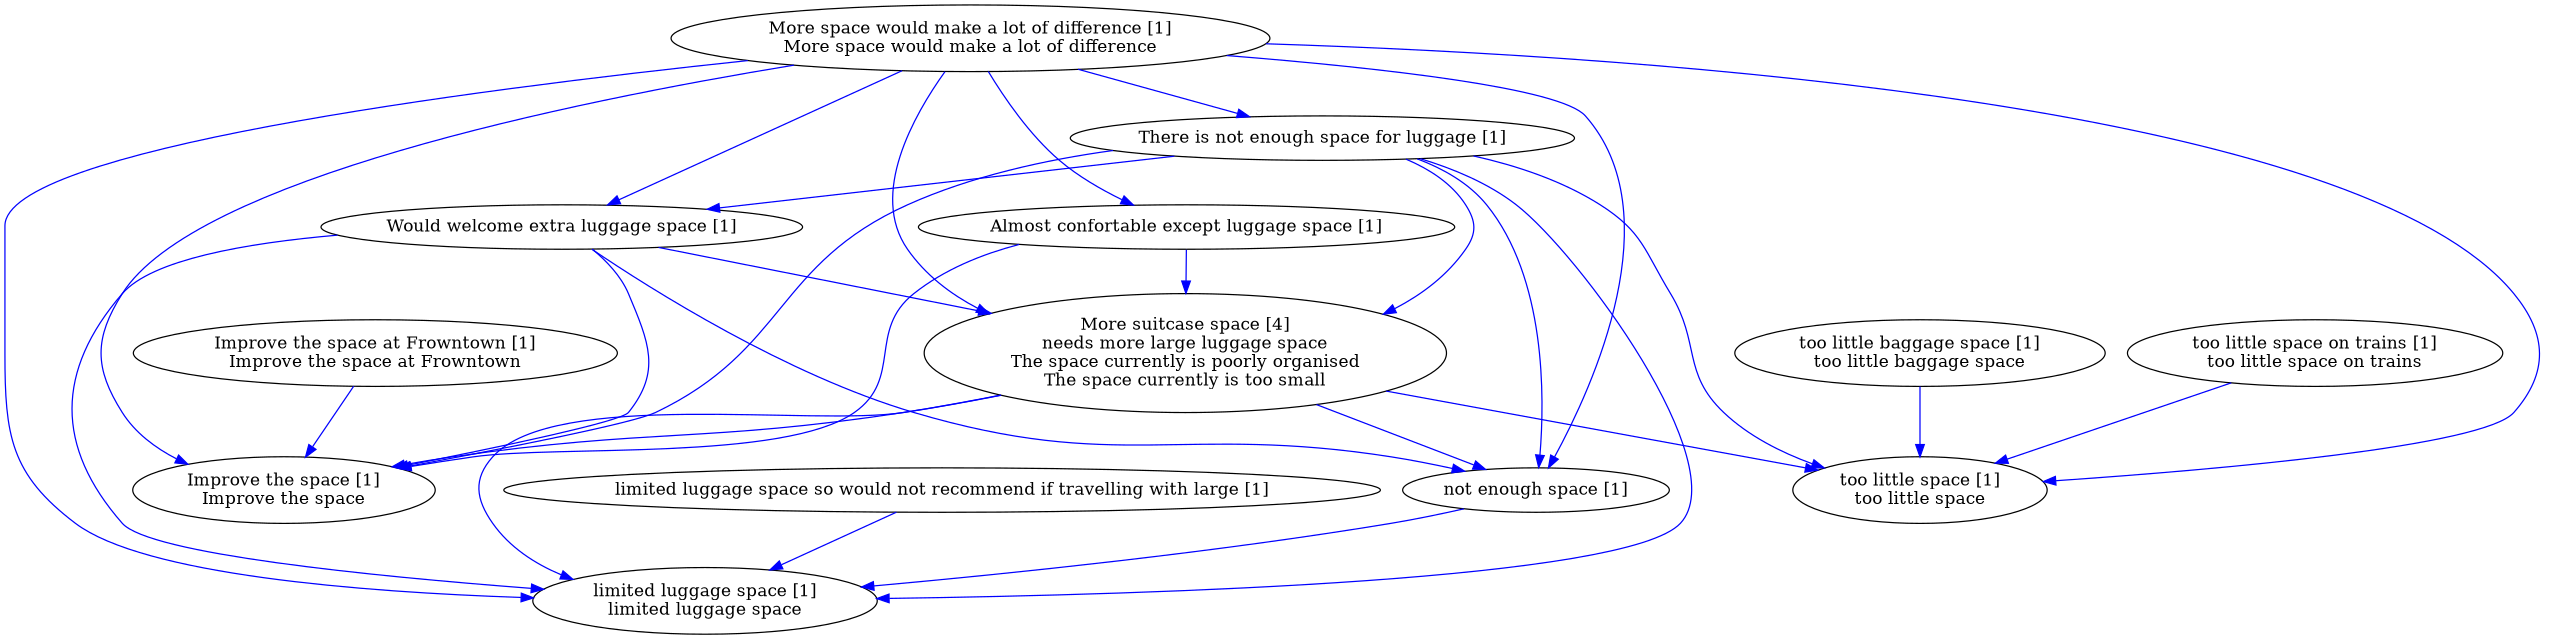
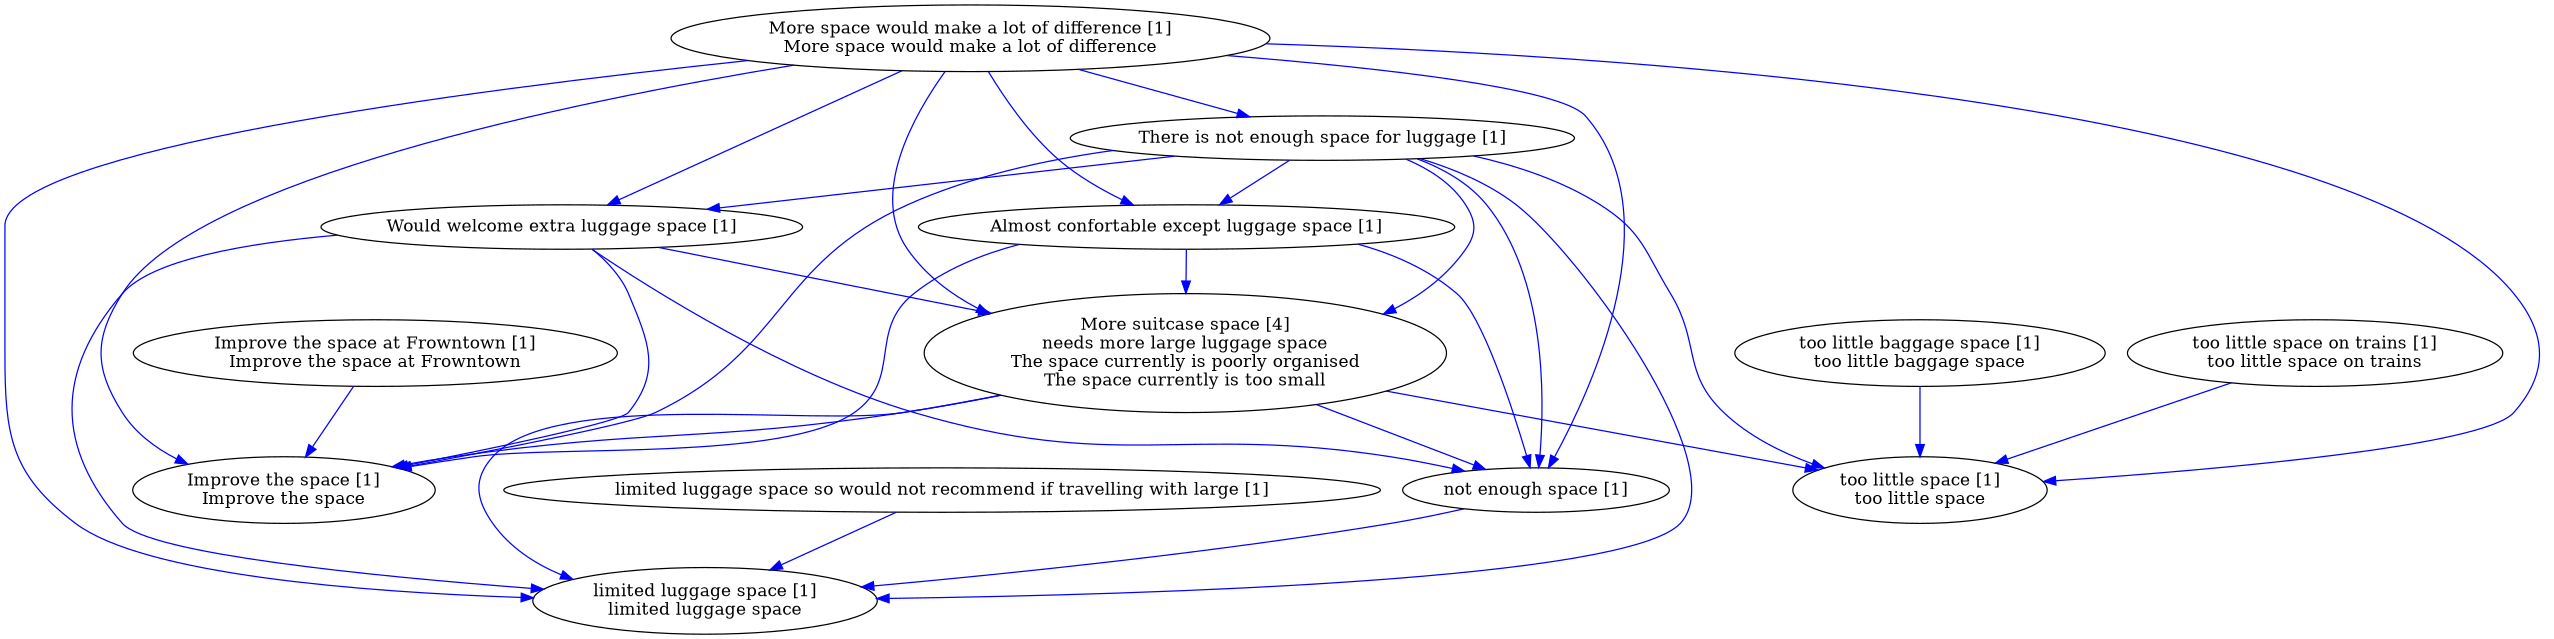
edge "There is not enough space for luggage [1]" -> "Almost confortable except luggage space [1]": added
edge "Almost confortable except luggage space [1]" -> "not enough space [1]": added
